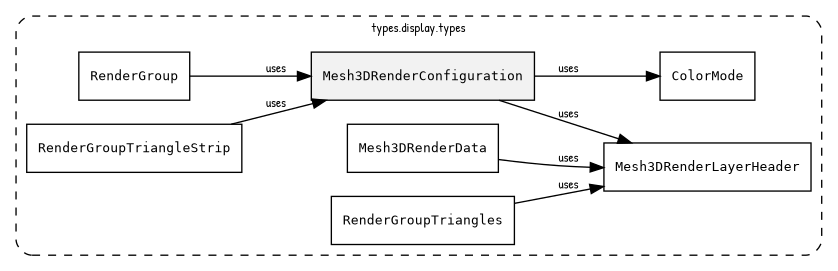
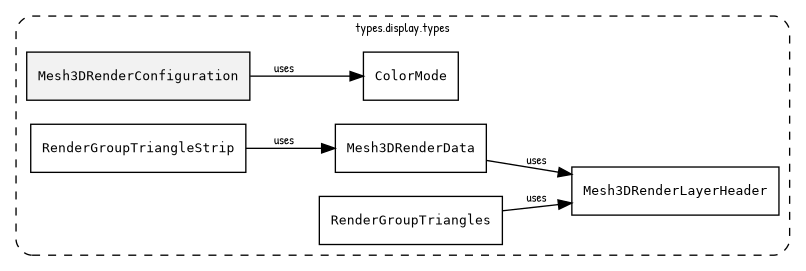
node "RenderGroup": removed
edge "RenderGroupTriangleStrip" -> "Mesh3DRenderConfiguration": now "RenderGroupTriangleStrip" -> "Mesh3DRenderData"
edge "Mesh3DRenderConfiguration" -> "Mesh3DRenderLayerHeader": removed, label "uses"
